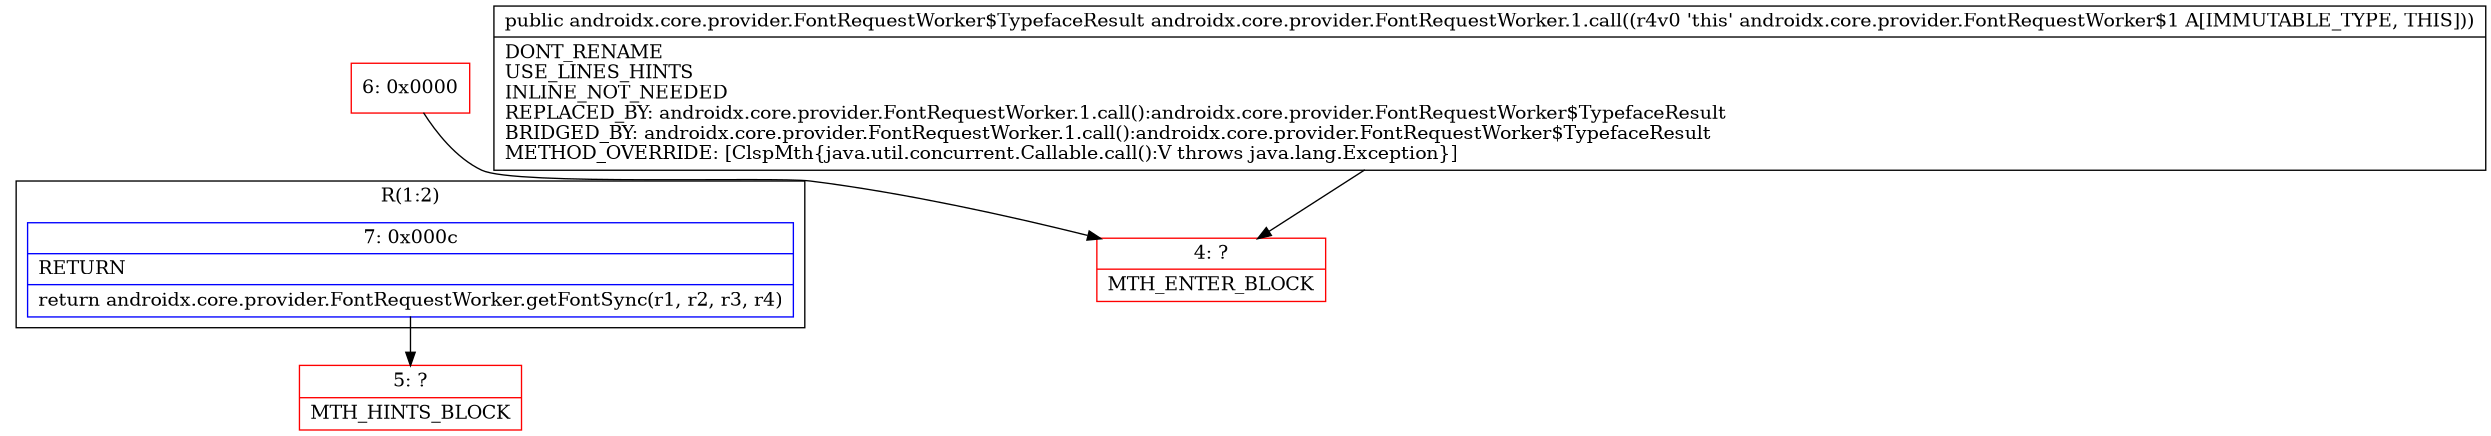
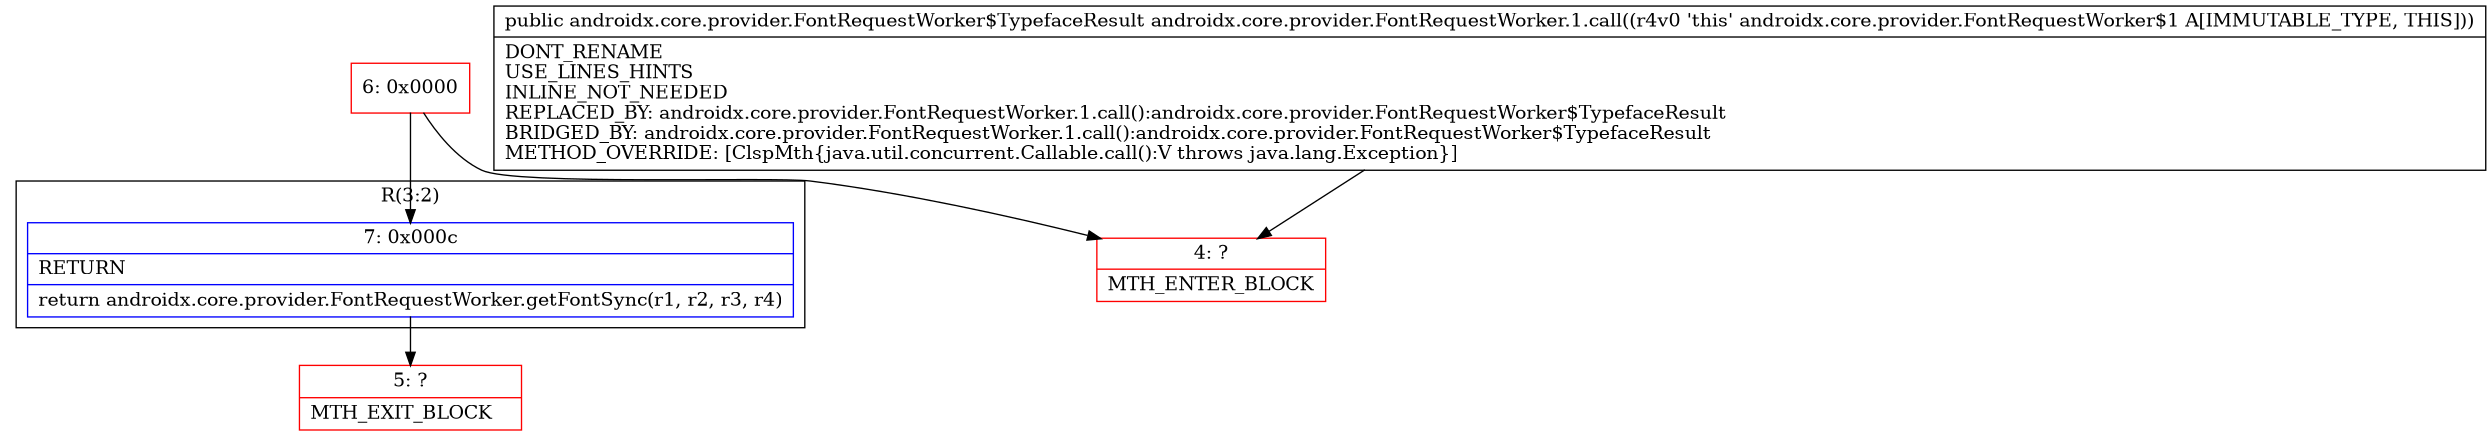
edge "6: 0x0000" -> "7: 0x000c": added
cluster "R(1:2)": label "R(1:2)" -> "R(3:2)"
node "5: ?": text "MTH_HINTS_BLOCK" -> "MTH_EXIT_BLOCK"
